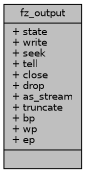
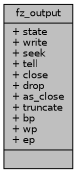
node "fz_output": text "+ as_stream" -> "+ as_close"
